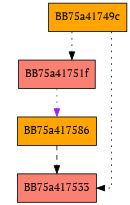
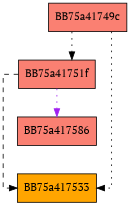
node "BB75a41749c": fillcolor orange -> salmon
node "BB75a417586": fillcolor orange -> salmon
edge "BB75a417586" -> "BB75a417533": now "BB75a41751f" -> "BB75a417533"
node "BB75a417533": fillcolor salmon -> orange
